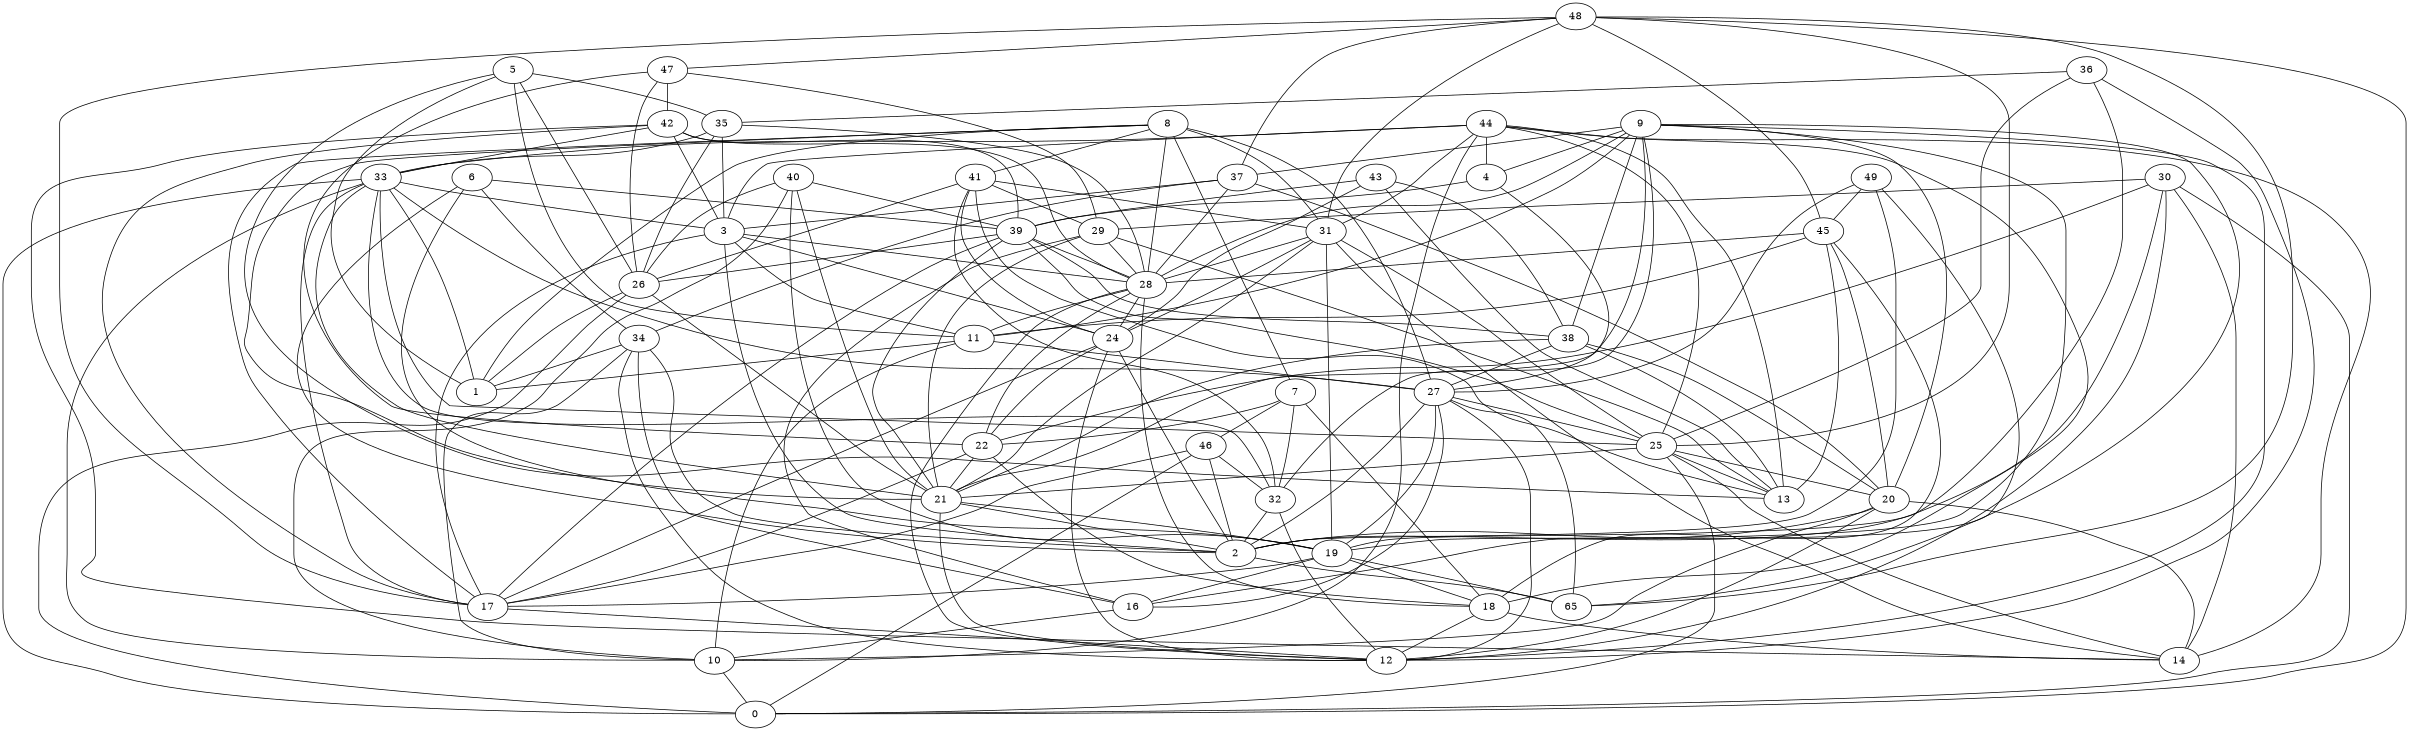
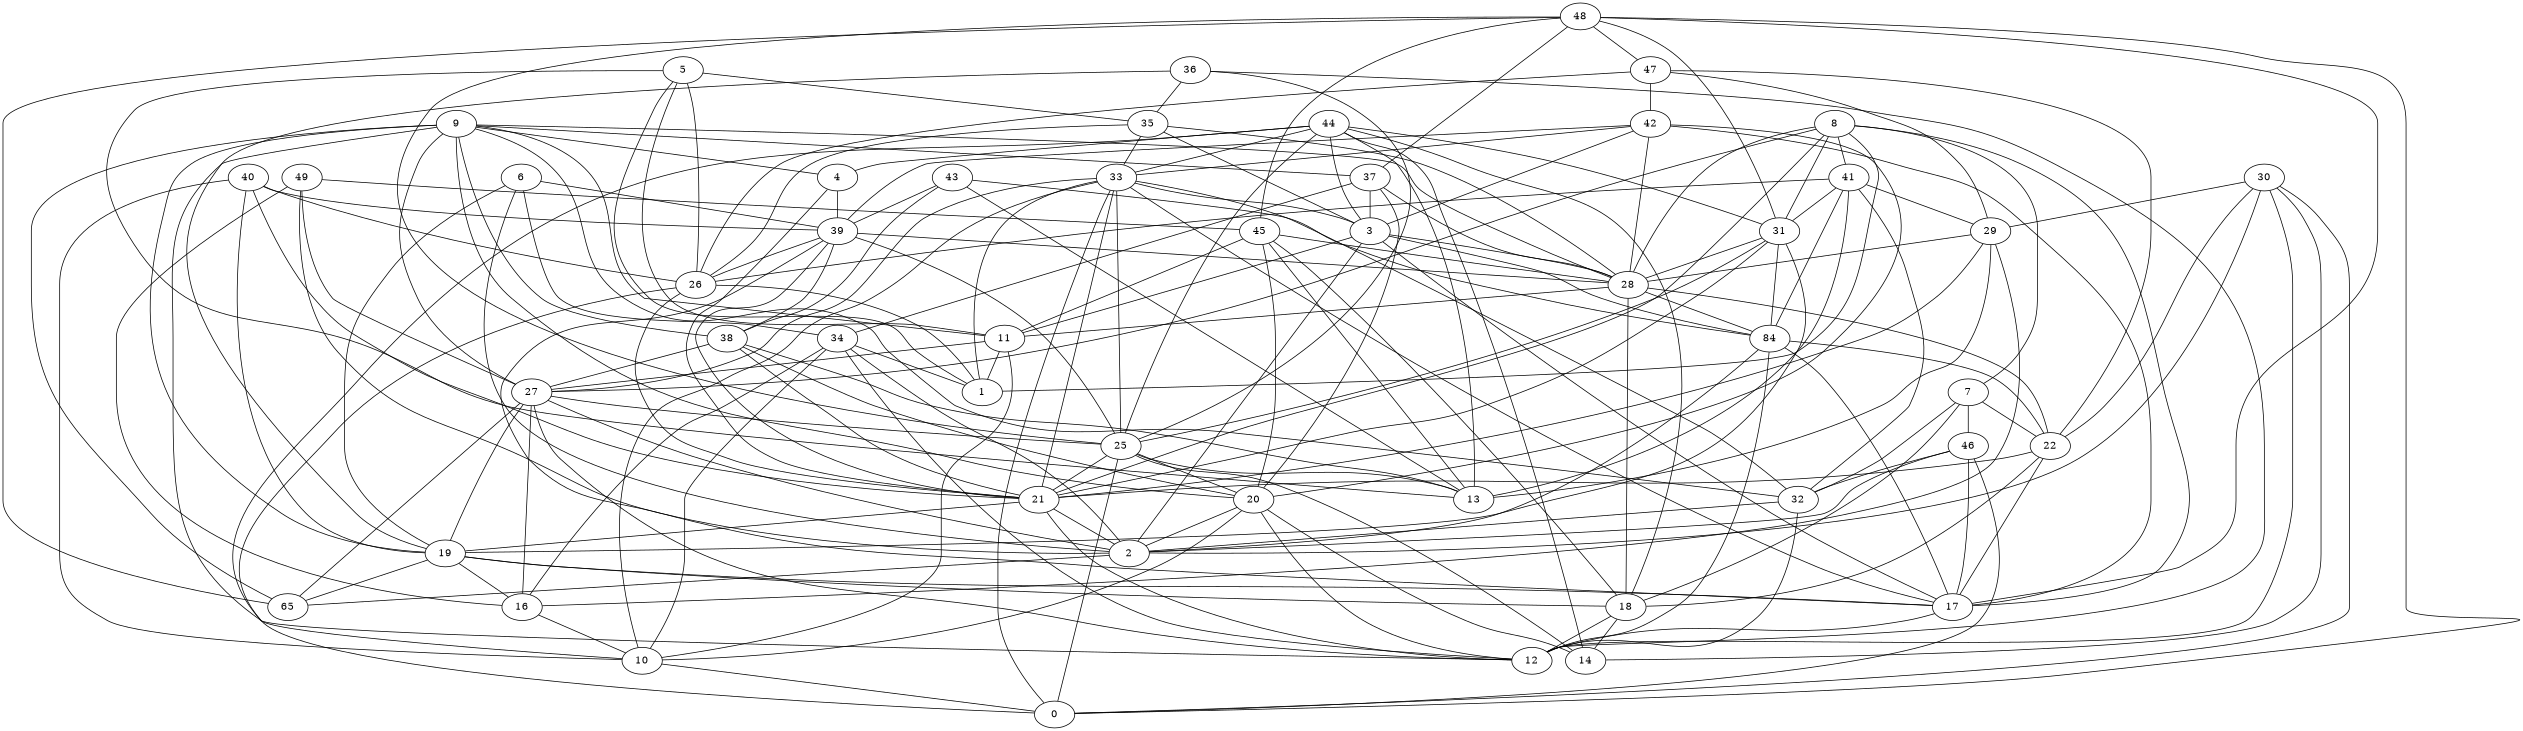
node "24": label "24" -> "84"
edge "31" -- "14": removed
edge "28" -- "12": removed
edge "42" -- "14": now "42" -- "20"
